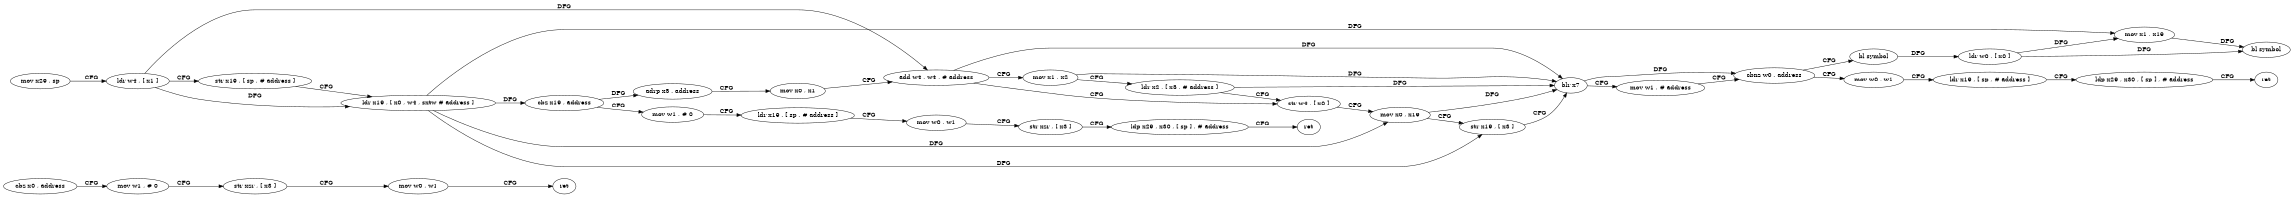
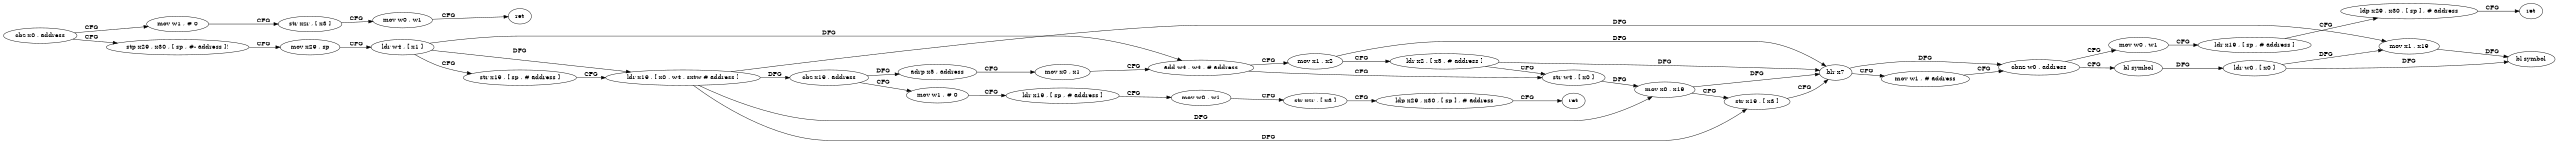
node "stp x29 , x30 , [ sp , #- address ]!": added
edge "add w4 , w4 , # address" -> "blr x7": removed, label "DFG"
edge "str w4 , [ x0 ]" -> "mov x0 , x19": label "CFG" -> "DFG"
